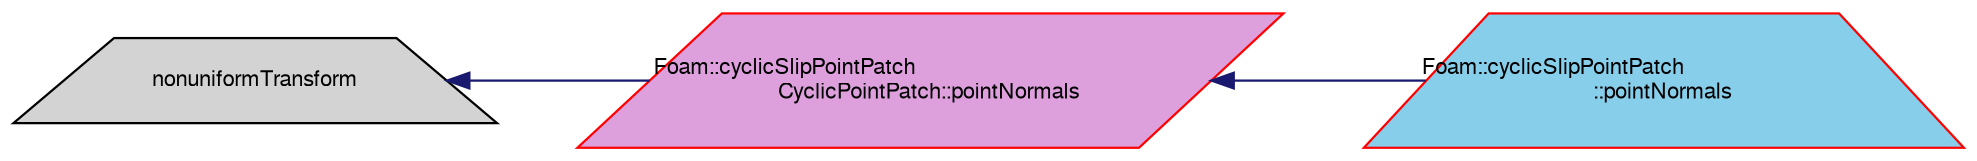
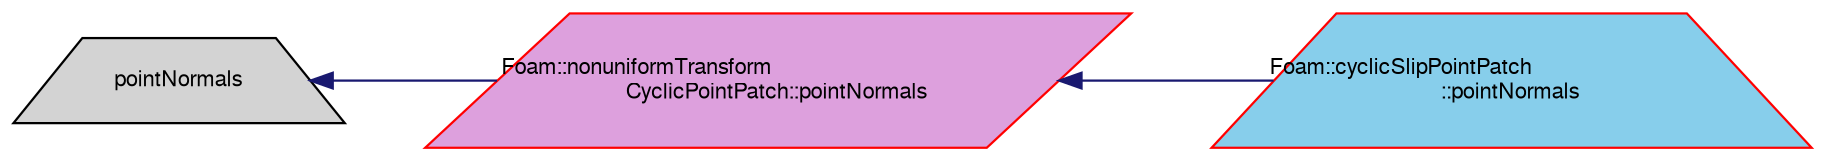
node "nonuniformTransform": label "nonuniformTransform" -> "pointNormals"
node "Foam::cyclicSlipPointPatch CyclicPointPatch::pointNormals": label "Foam::cyclicSlipPointPatch CyclicPointPatch::pointNormals" -> "Foam::nonuniformTransform CyclicPointPatch::pointNormals"
